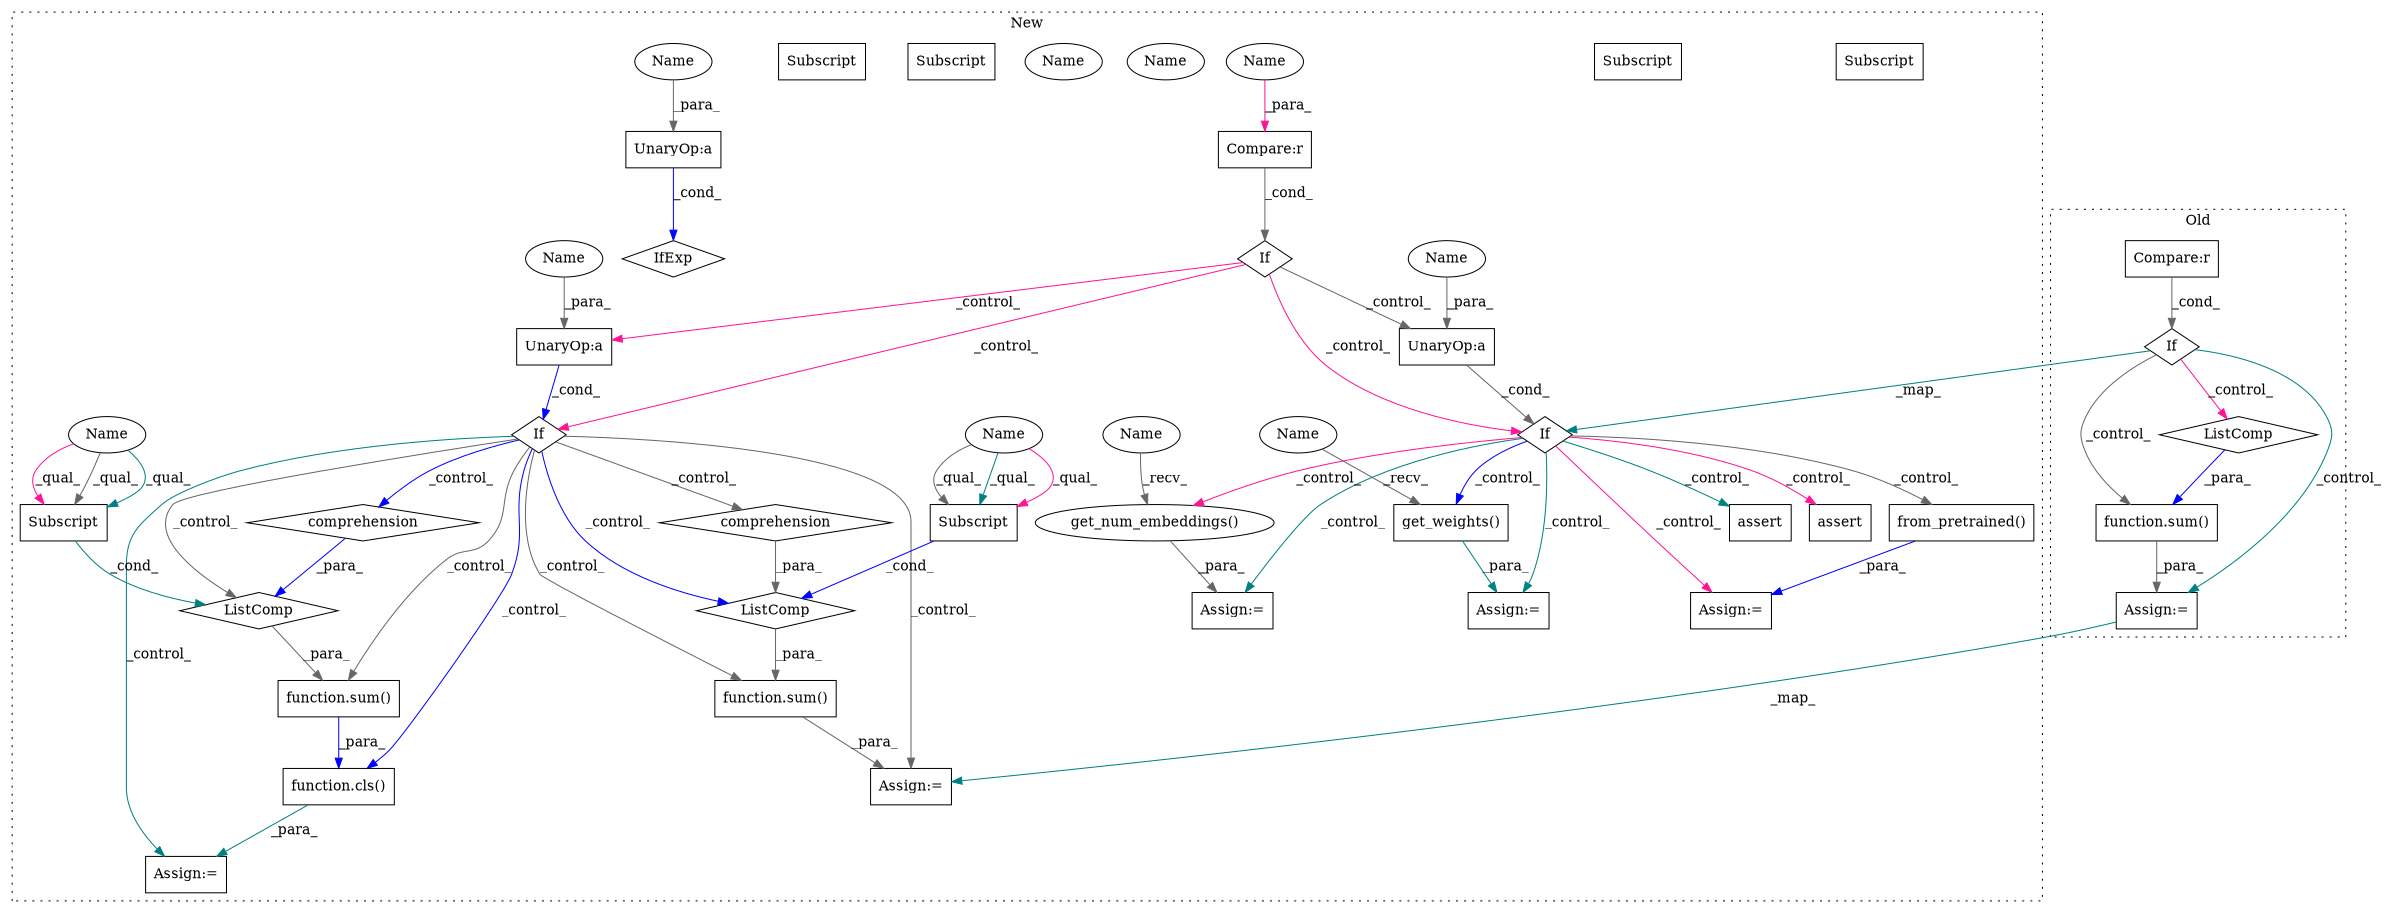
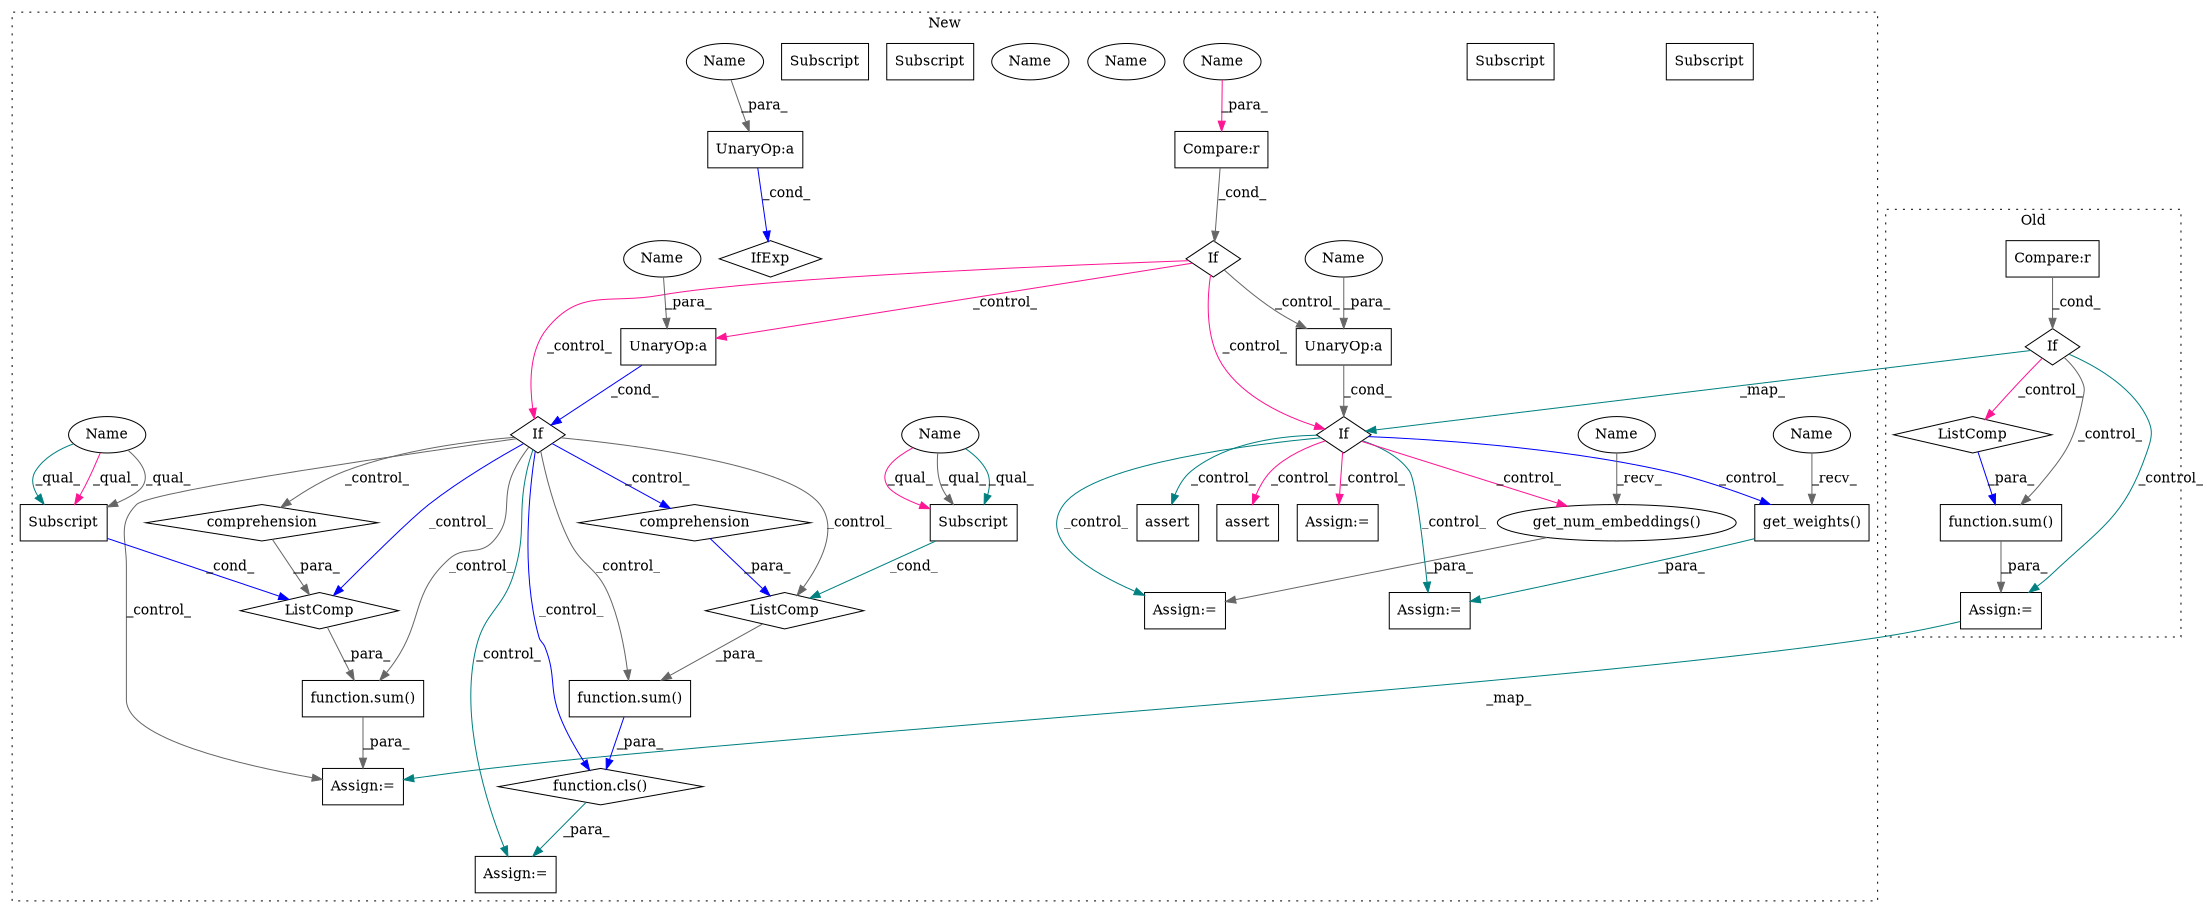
node "from_pretrained()": removed
node "function.cls()": shape box -> diamond
